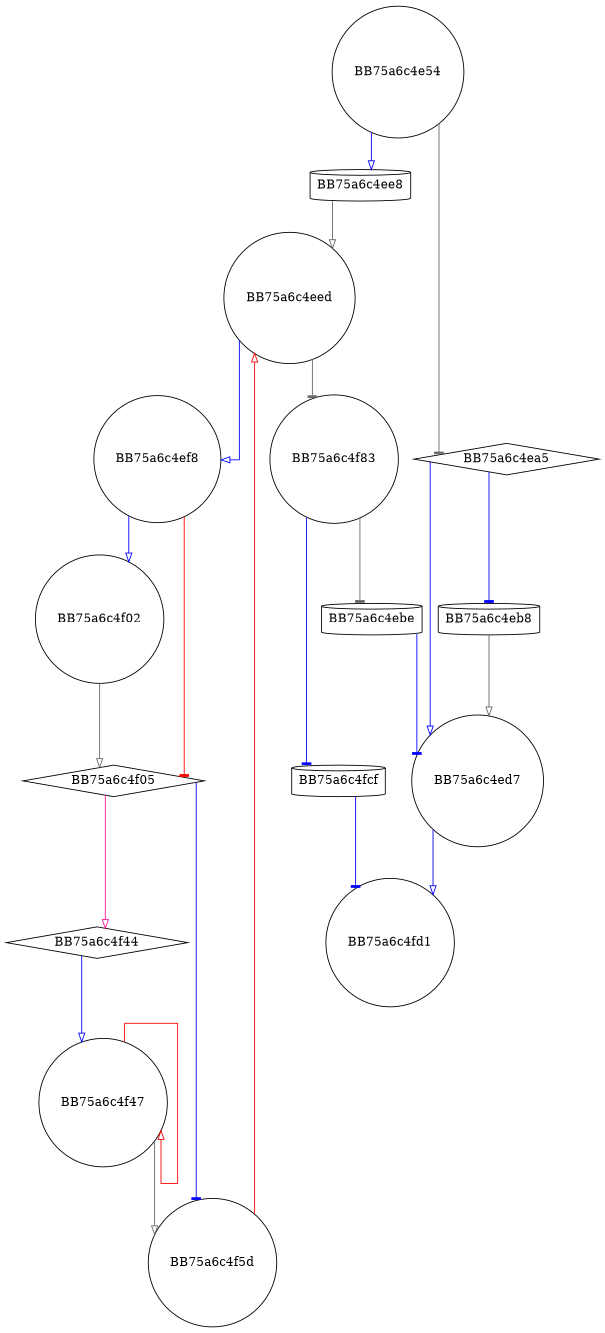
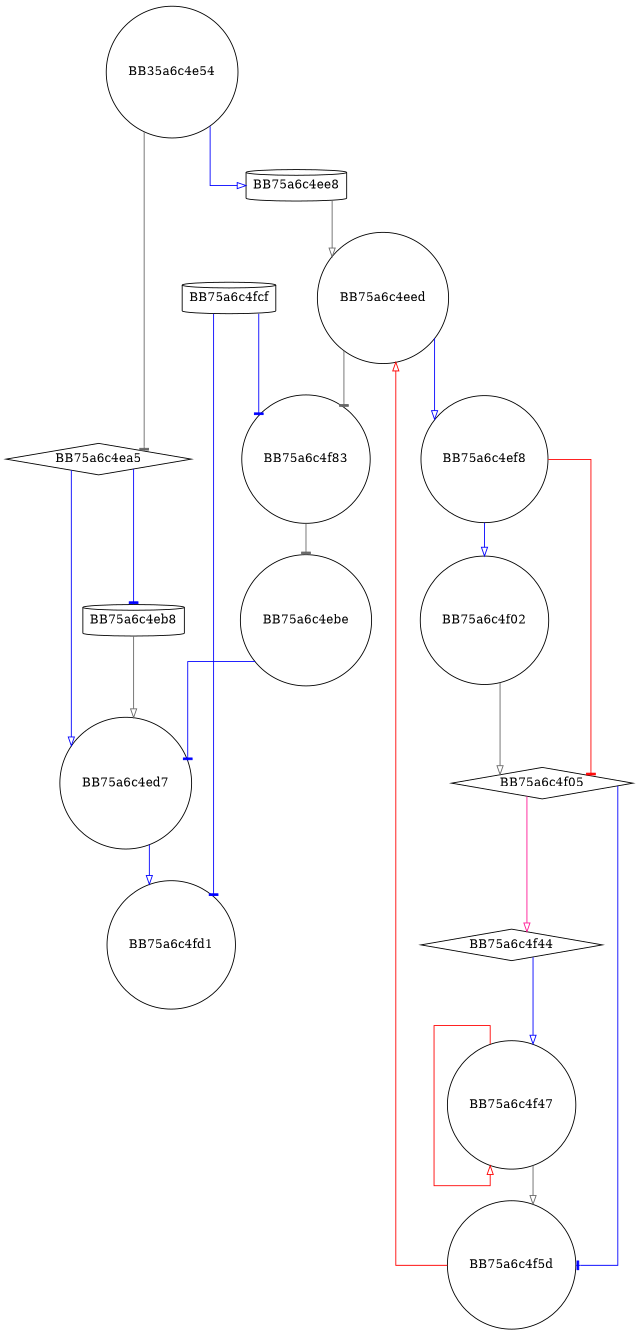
node "BB75a6c4e54": label "BB75a6c4e54" -> "BB35a6c4e54"
node "BB75a6c4ebe": shape cylinder -> circle
edge "BB75a6c4f83" -> "BB75a6c4fcf": reversed
